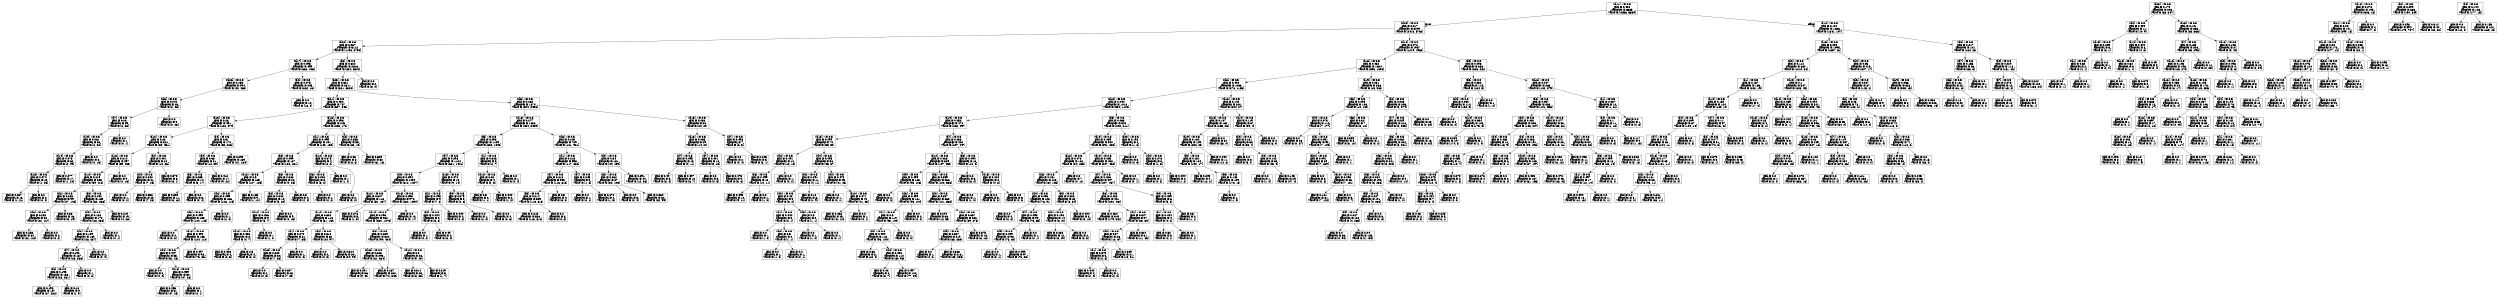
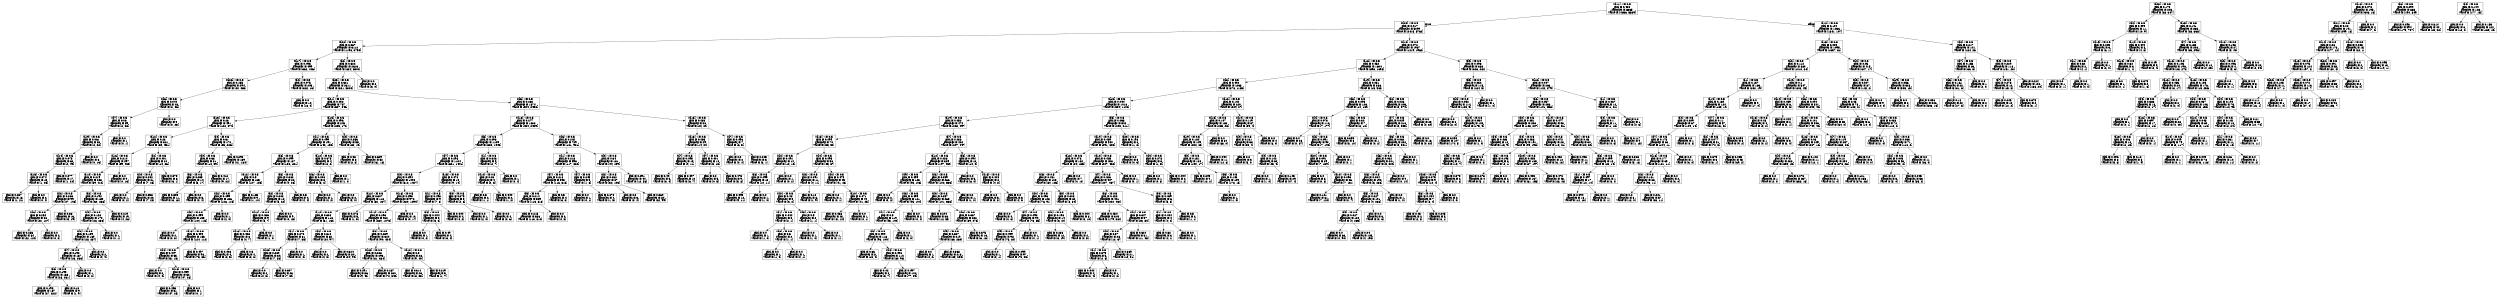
node "gini = 0.0 samples = 15 value = [26, 0]": label "gini = 0.0 samples = 15 value = [26, 0]" -> "gini = 0.0 samples = 11 value = [26, 0]"
edge "X[12] <= 0.5 gini = 0.375 samples = 4 value = [6, 2]" -> "gini = 0.0 samples = 2 value = [5, 0]": now "X[6] <= 0.5 gini = 0.408 samples = 3 value = [5, 2]" -> "gini = 0.0 samples = 2 value = [5, 0]"
edge "X[6] <= 0.5 gini = 0.289 samples = 324 value = [90, 424]" -> "gini = 0.287 samples = 260 value = [72, 342]": now "X[6] <= 0.5 gini = 0.289 samples = 324 value = [90, 424]" -> "X[15] <= 0.5 gini = 0.288 samples = 296 value = [81, 384]"
